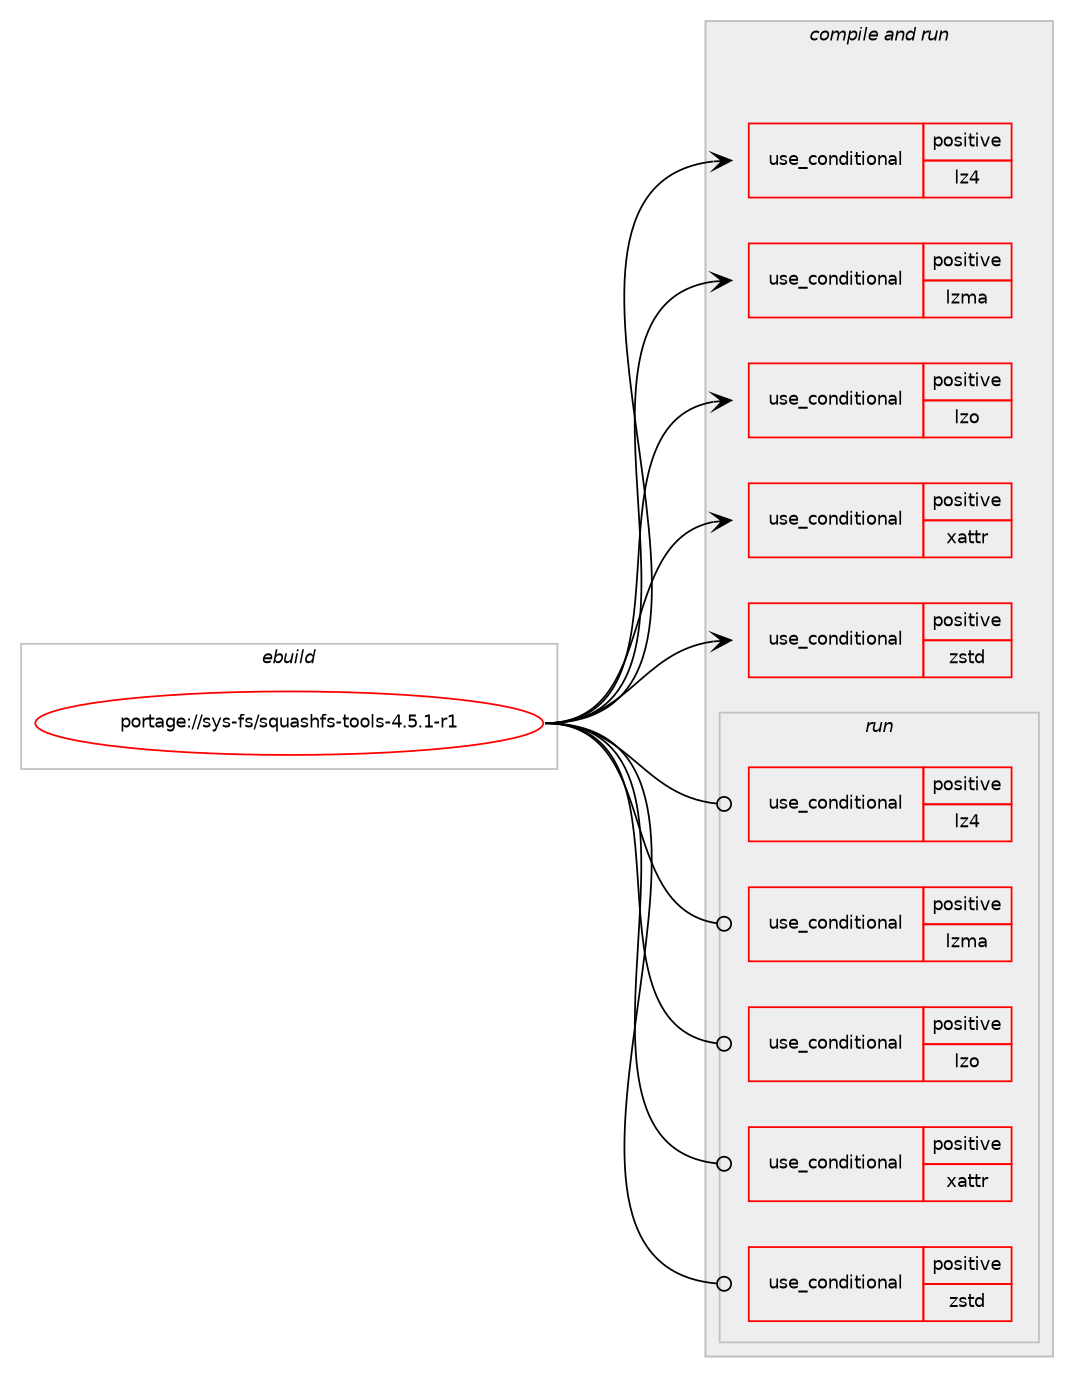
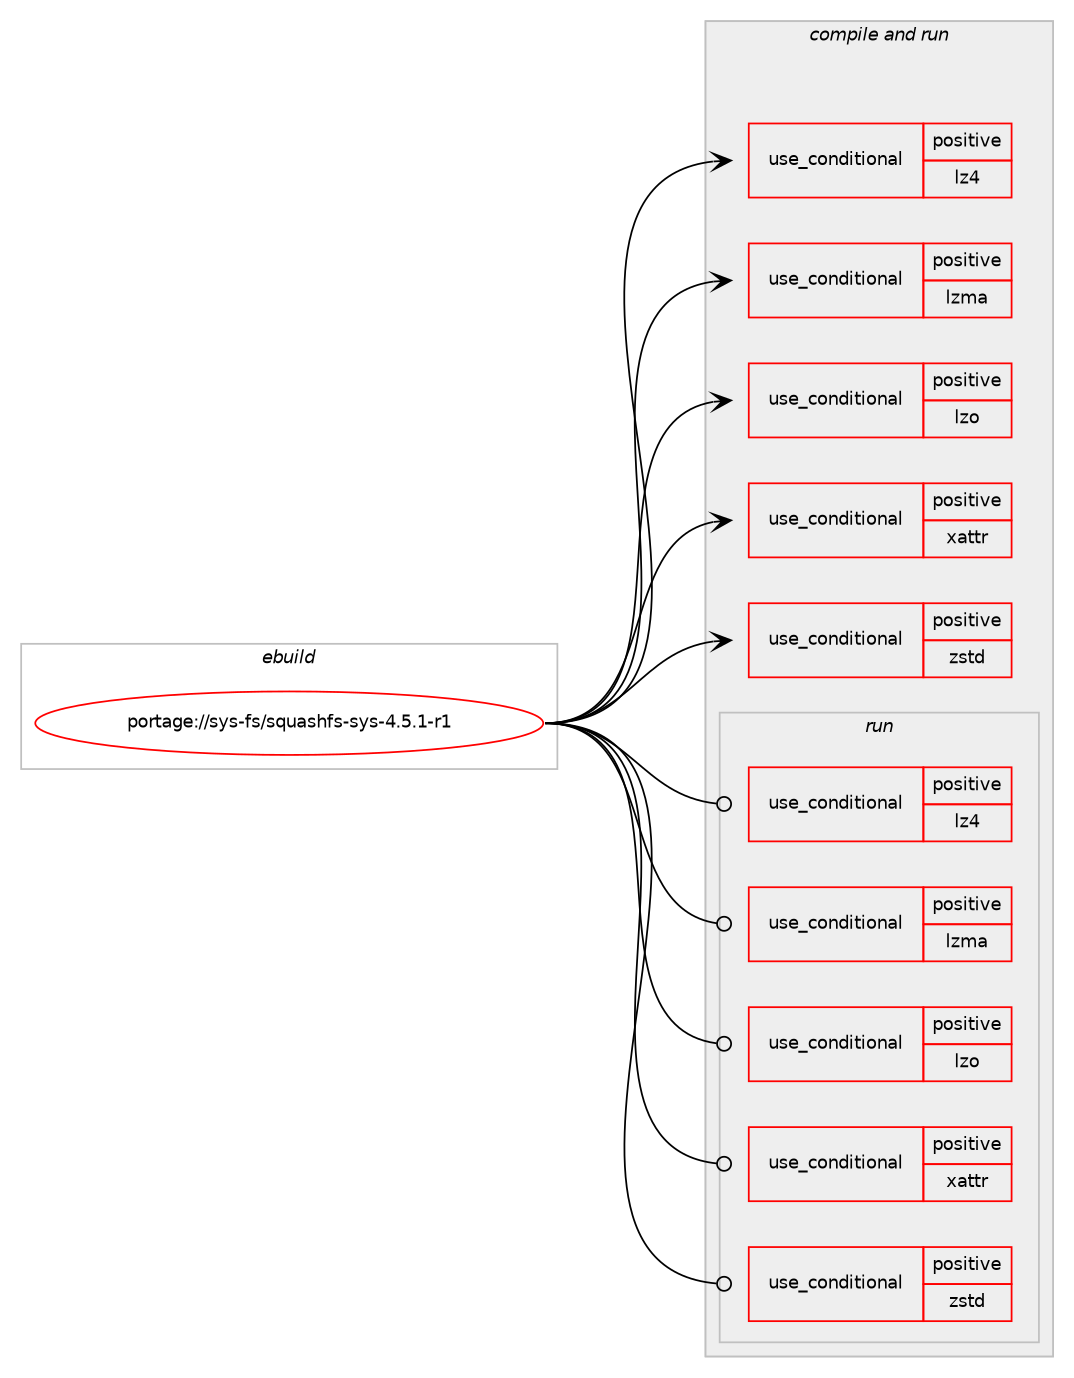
node "portage://sys-fs/squashfs-tools-4.5.1-r1": label "portage://sys-fs/squashfs-tools-4.5.1-r1" -> "portage://sys-fs/squashfs-sys-4.5.1-r1"
